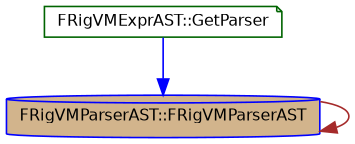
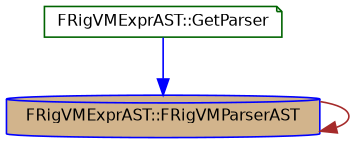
node "FRigVMParserAST::FRigVMParserAST": label "FRigVMParserAST::FRigVMParserAST" -> "FRigVMExprAST::FRigVMParserAST"
